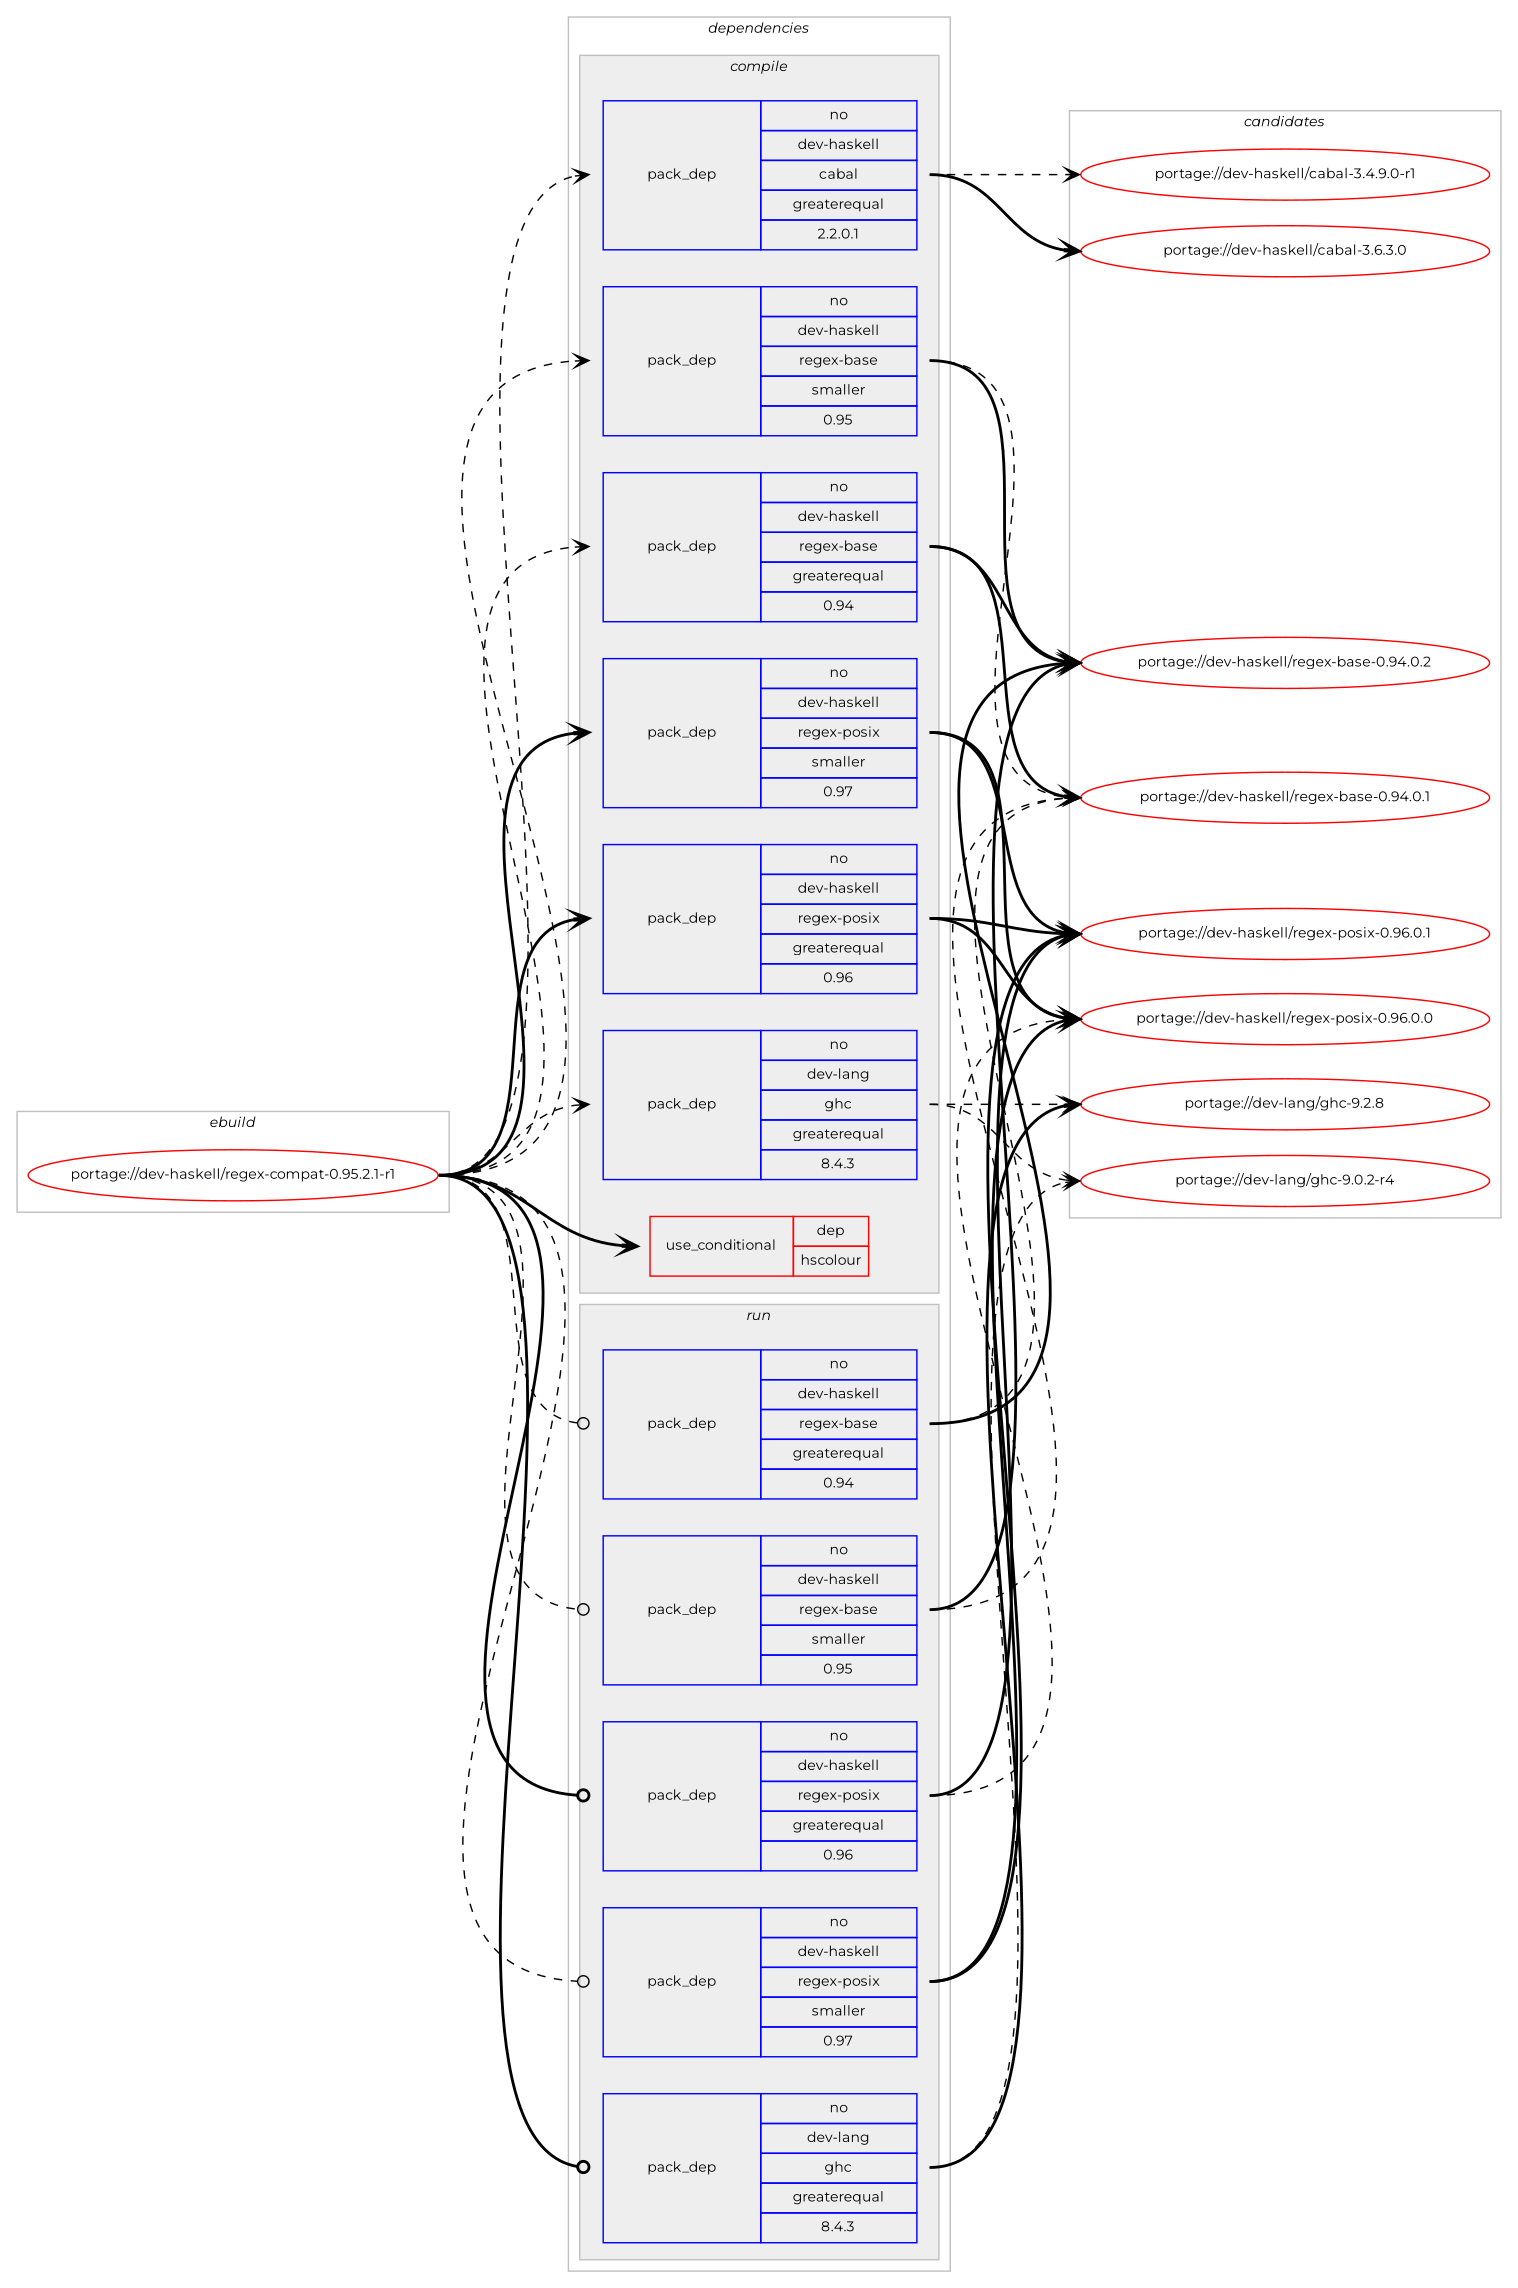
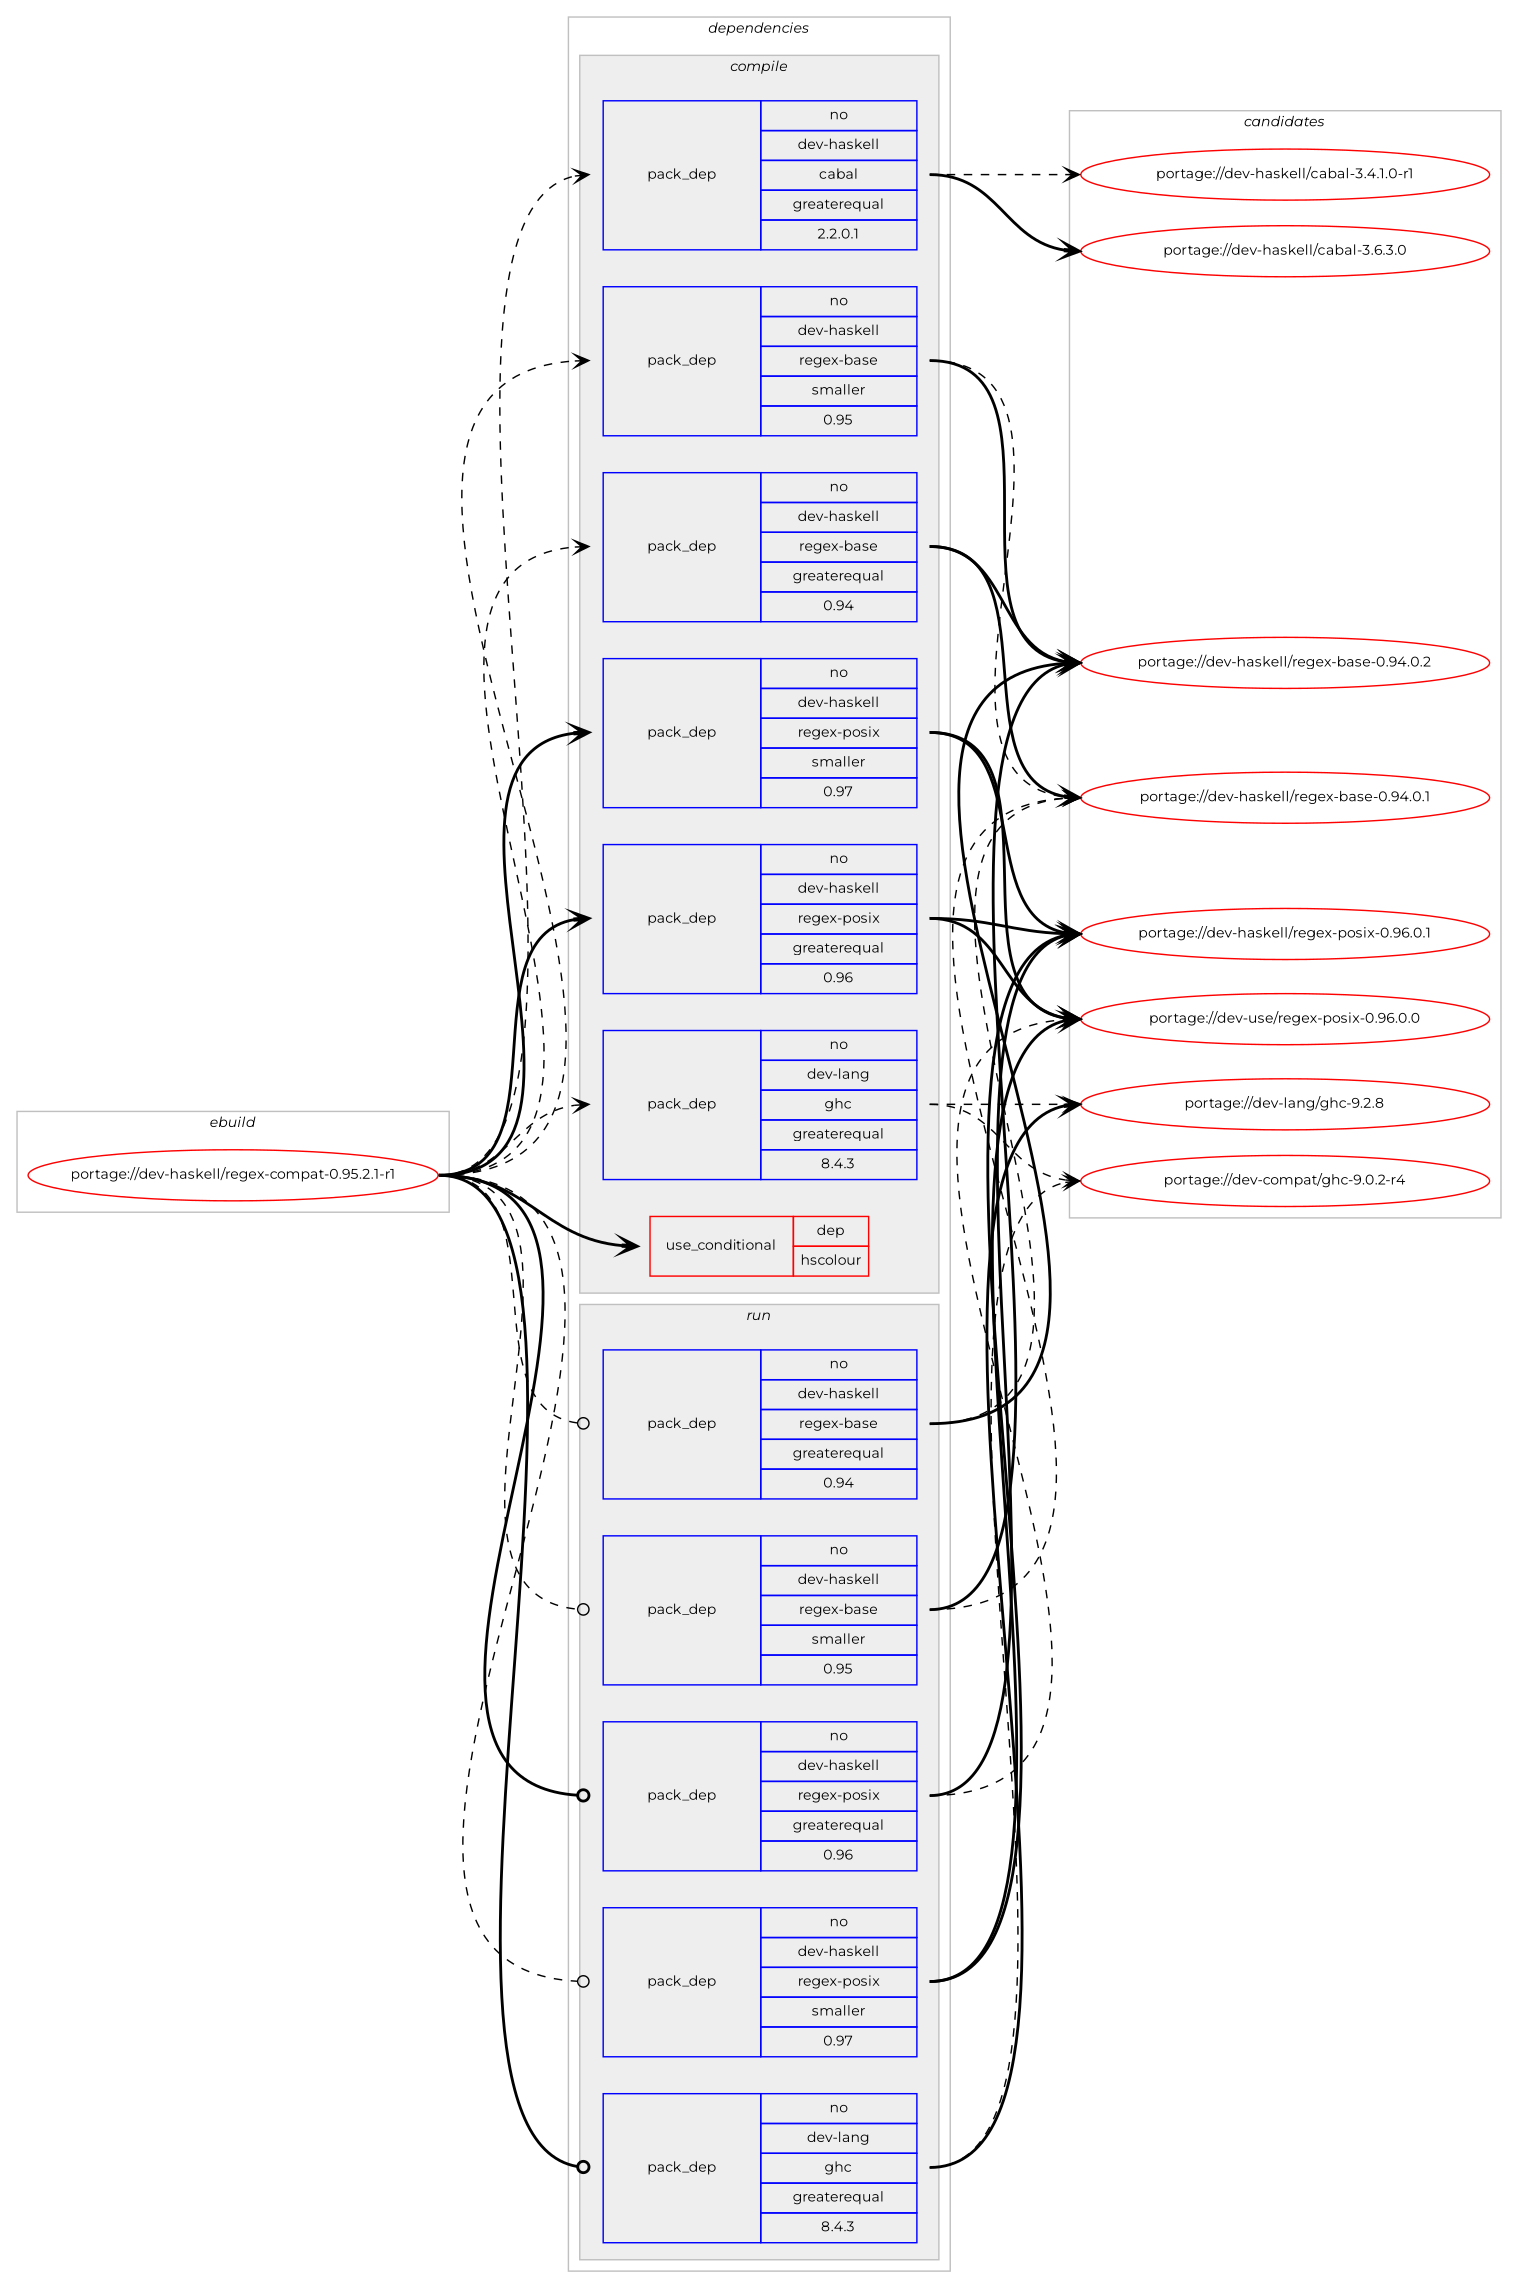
node "portage://dev-haskell/cabal-3.4.9.0-r1": label "portage://dev-haskell/cabal-3.4.9.0-r1" -> "portage://dev-haskell/cabal-3.4.1.0-r1"
node "portage://dev-haskell/regex-posix-0.96.0.0": label "portage://dev-haskell/regex-posix-0.96.0.0" -> "portage://dev-use/regex-posix-0.96.0.0"
node "portage://dev-lang/ghc-9.0.2-r4": label "portage://dev-lang/ghc-9.0.2-r4" -> "portage://dev-compat/ghc-9.0.2-r4"
